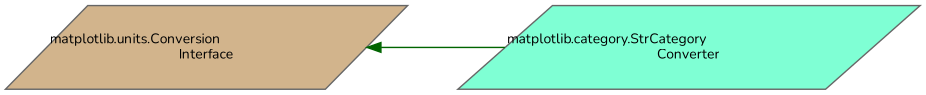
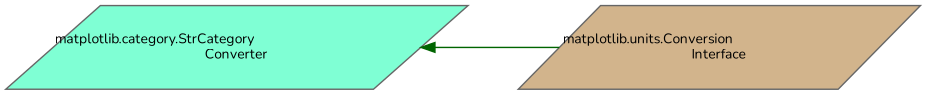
edge "matplotlib.category.StrCategory Converter" -> "matplotlib.units.Conversion Interface": reversed
